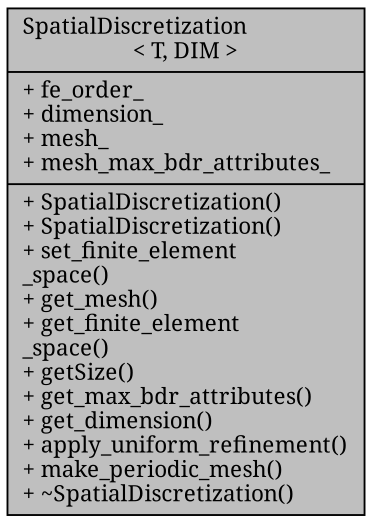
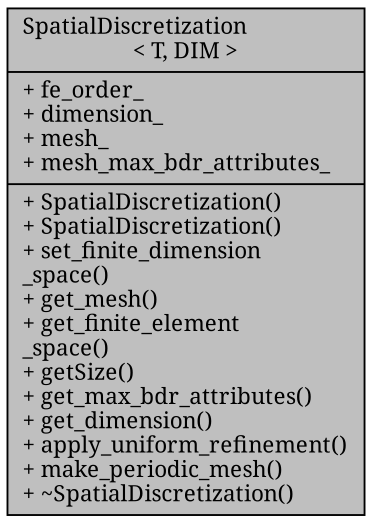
node "SpatialDiscretization": text "+ set_finite_element" -> "+ set_finite_dimension"
